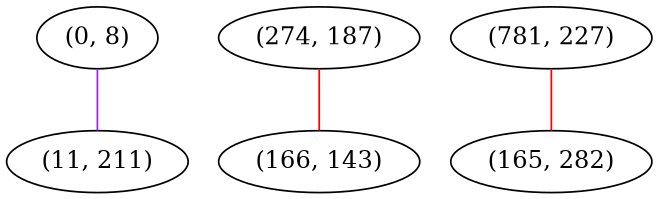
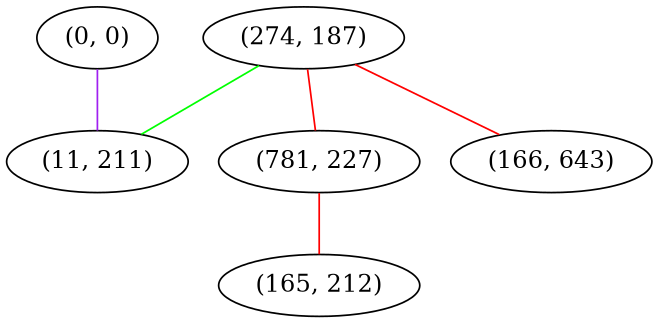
node "(0, 8)": label "(0, 8)" -> "(0, 0)"
edge "(274, 187)" -- "(11, 211)": added
edge "(274, 187)" -- "(781, 227)": added
node "(166, 143)": label "(166, 143)" -> "(166, 643)"
node "(165, 282)": label "(165, 282)" -> "(165, 212)"
